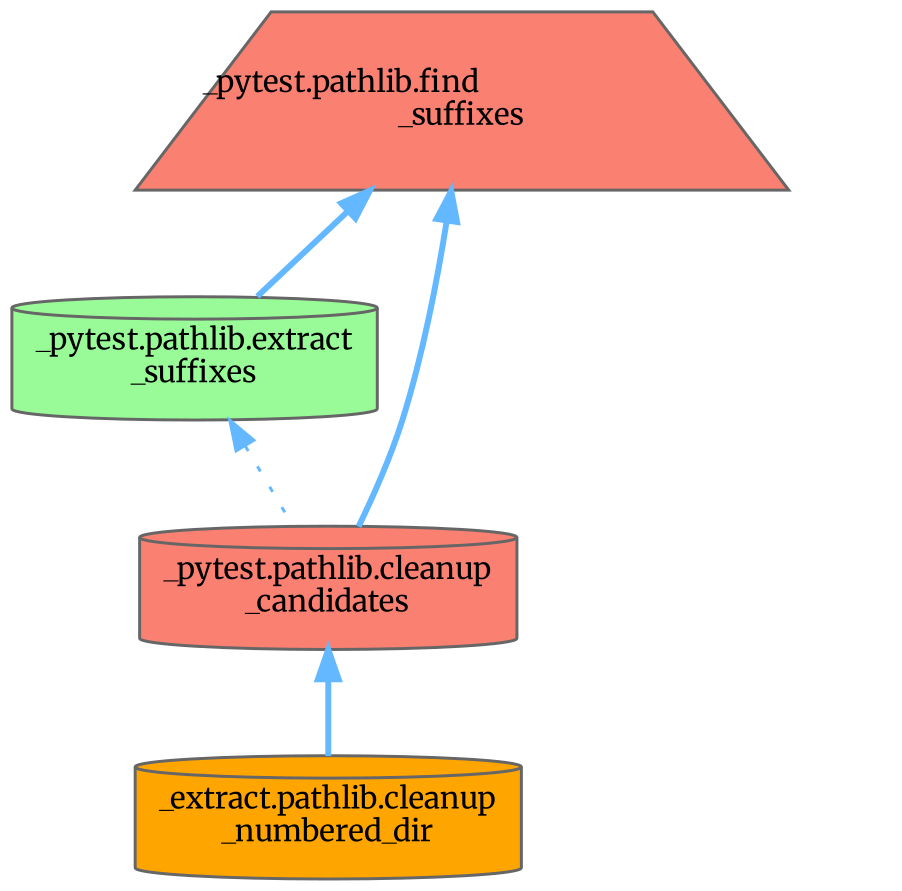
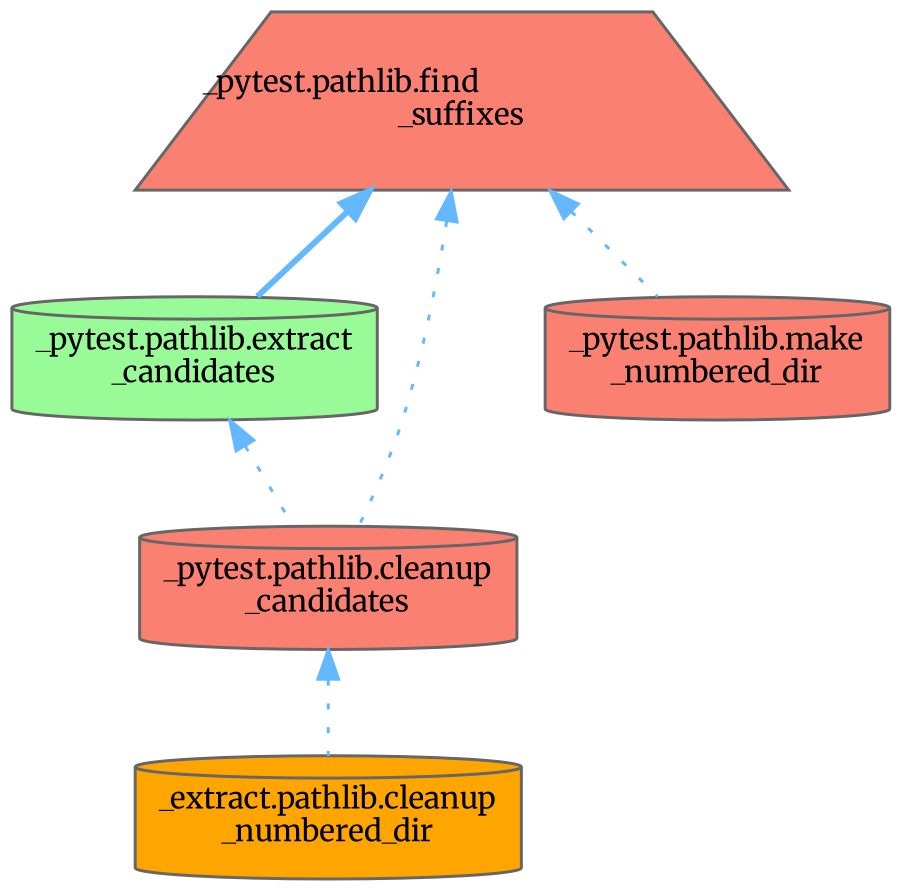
node "_pytest.pathlib.extract _suffixes": label "_pytest.pathlib.extract _suffixes" -> "_pytest.pathlib.extract _candidates"
node "_pytest.pathlib.make _numbered_dir": added
edge "_pytest.pathlib.cleanup _candidates" -> "_pytest.pathlib.find _suffixes": style bold -> dotted
edge "_extract.pathlib.cleanup _numbered_dir" -> "_pytest.pathlib.cleanup _candidates": style bold -> dotted
